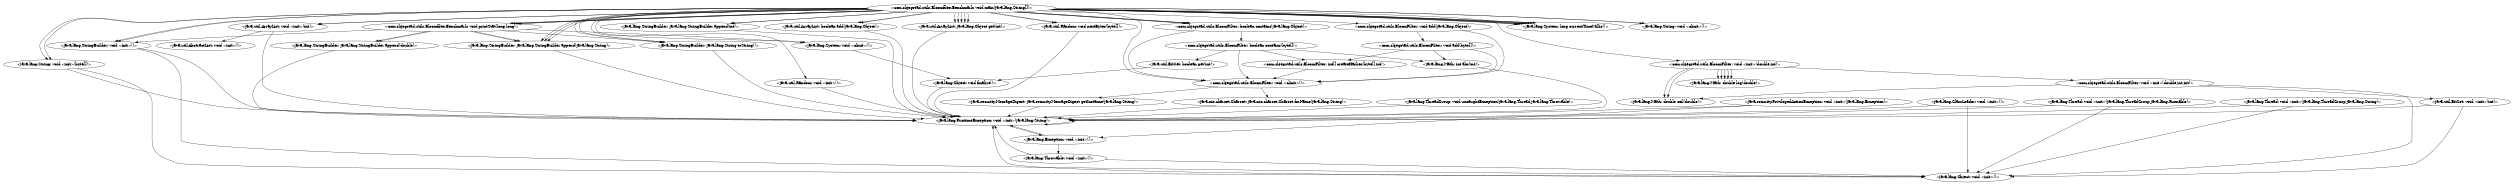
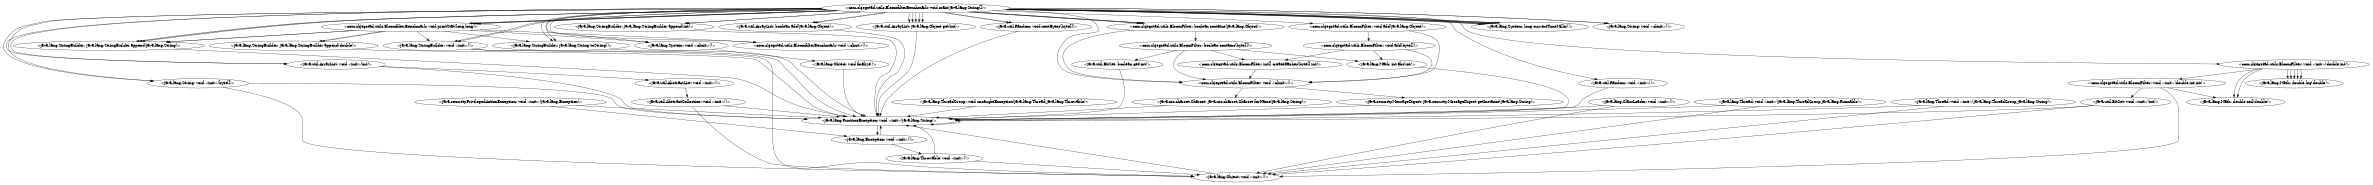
node "<com.skjegstad.utils.BloomfilterBenchmark: void <clinit>()>": added
edge "<java.util.BitSet: boolean get(int)>" -> "<java.lang.Object: void finalize()>": now "<java.util.BitSet: boolean get(int)>" -> "<java.lang.RuntimeException: void <init>(java.lang.String)>"
node "<java.util.AbstractCollection: void <init>()>": added
